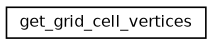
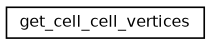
node "get_grid_cell_vertices": label "get_grid_cell_vertices" -> "get_cell_cell_vertices"
